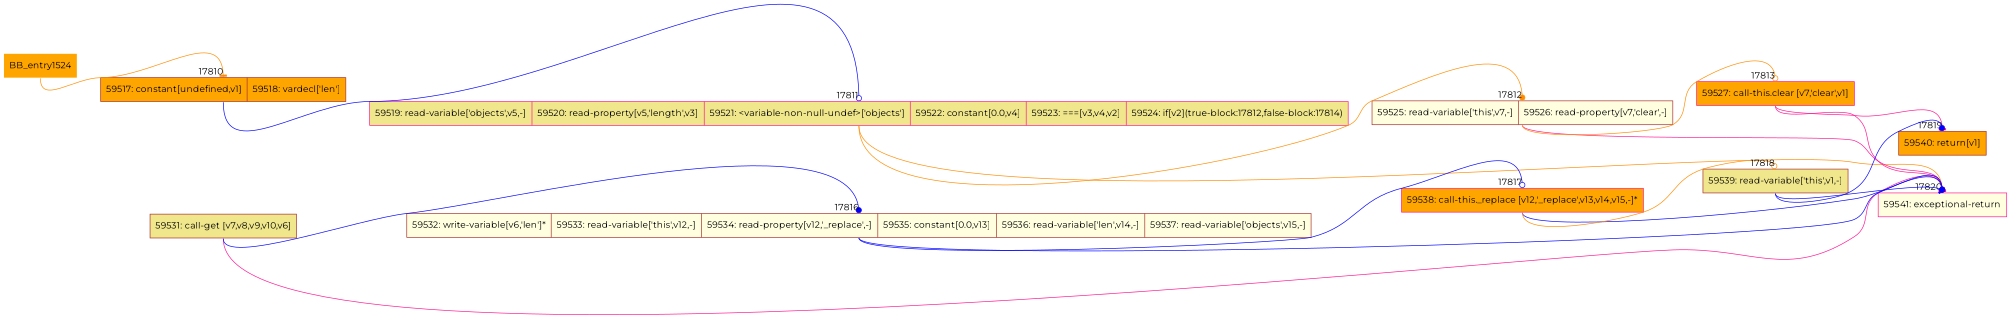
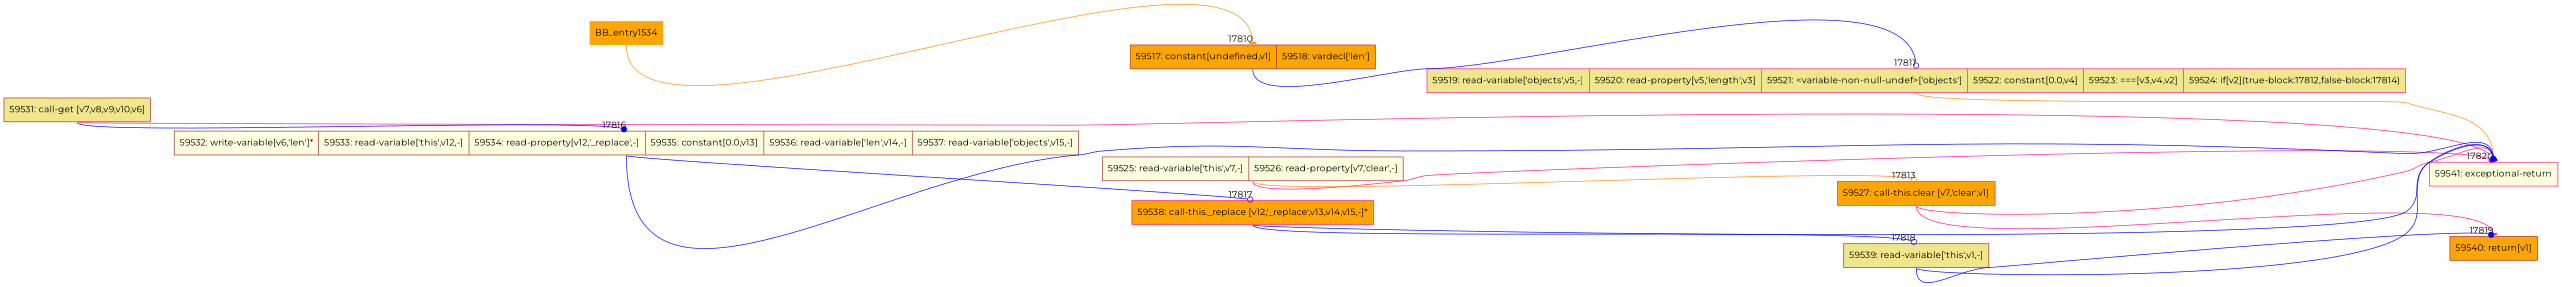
node "BB_entry1524": label "BB_entry1524" -> "BB_entry1534"
edge "59519: read-variable['objects',v5,-]" -> "59525: read-variable['this',v7,-]": removed
edge "59538: call-this._replace [v12,'_replace',v13,v14,v15,-]*" -> "59539: read-variable['this',v1,-]": color darkorange -> blue
